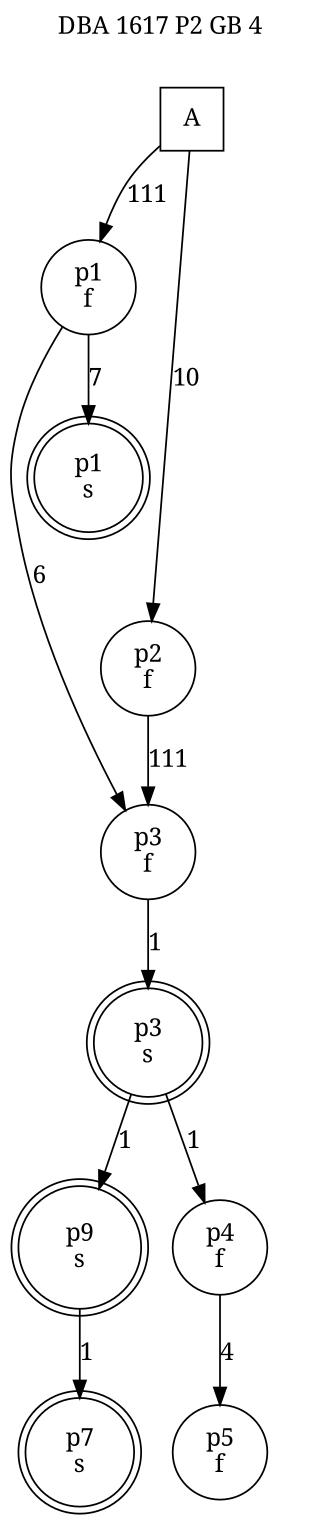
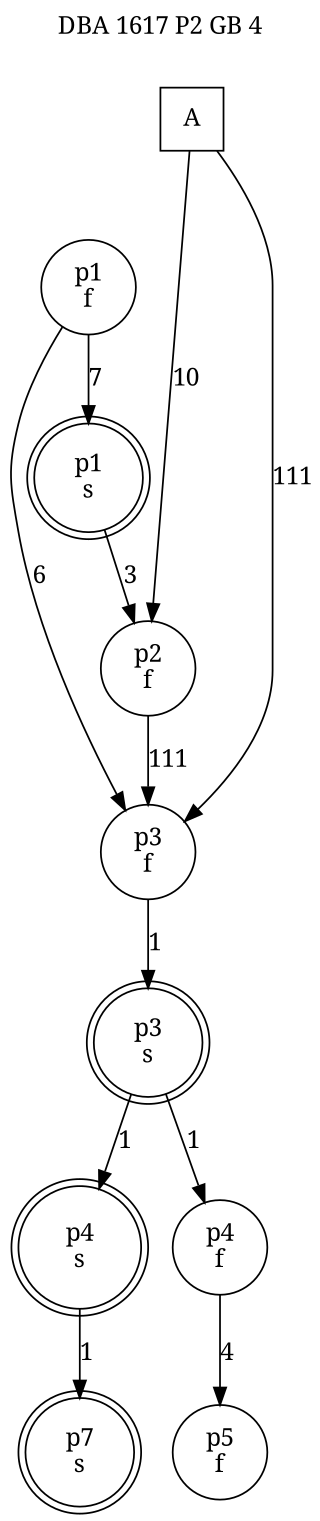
edge "A" -> "p1 f": now "A" -> "p3 f"
edge "p1 s" -> "p2 f": added, label "3"
node "p9 s": label "p9 s" -> "p4 s"
